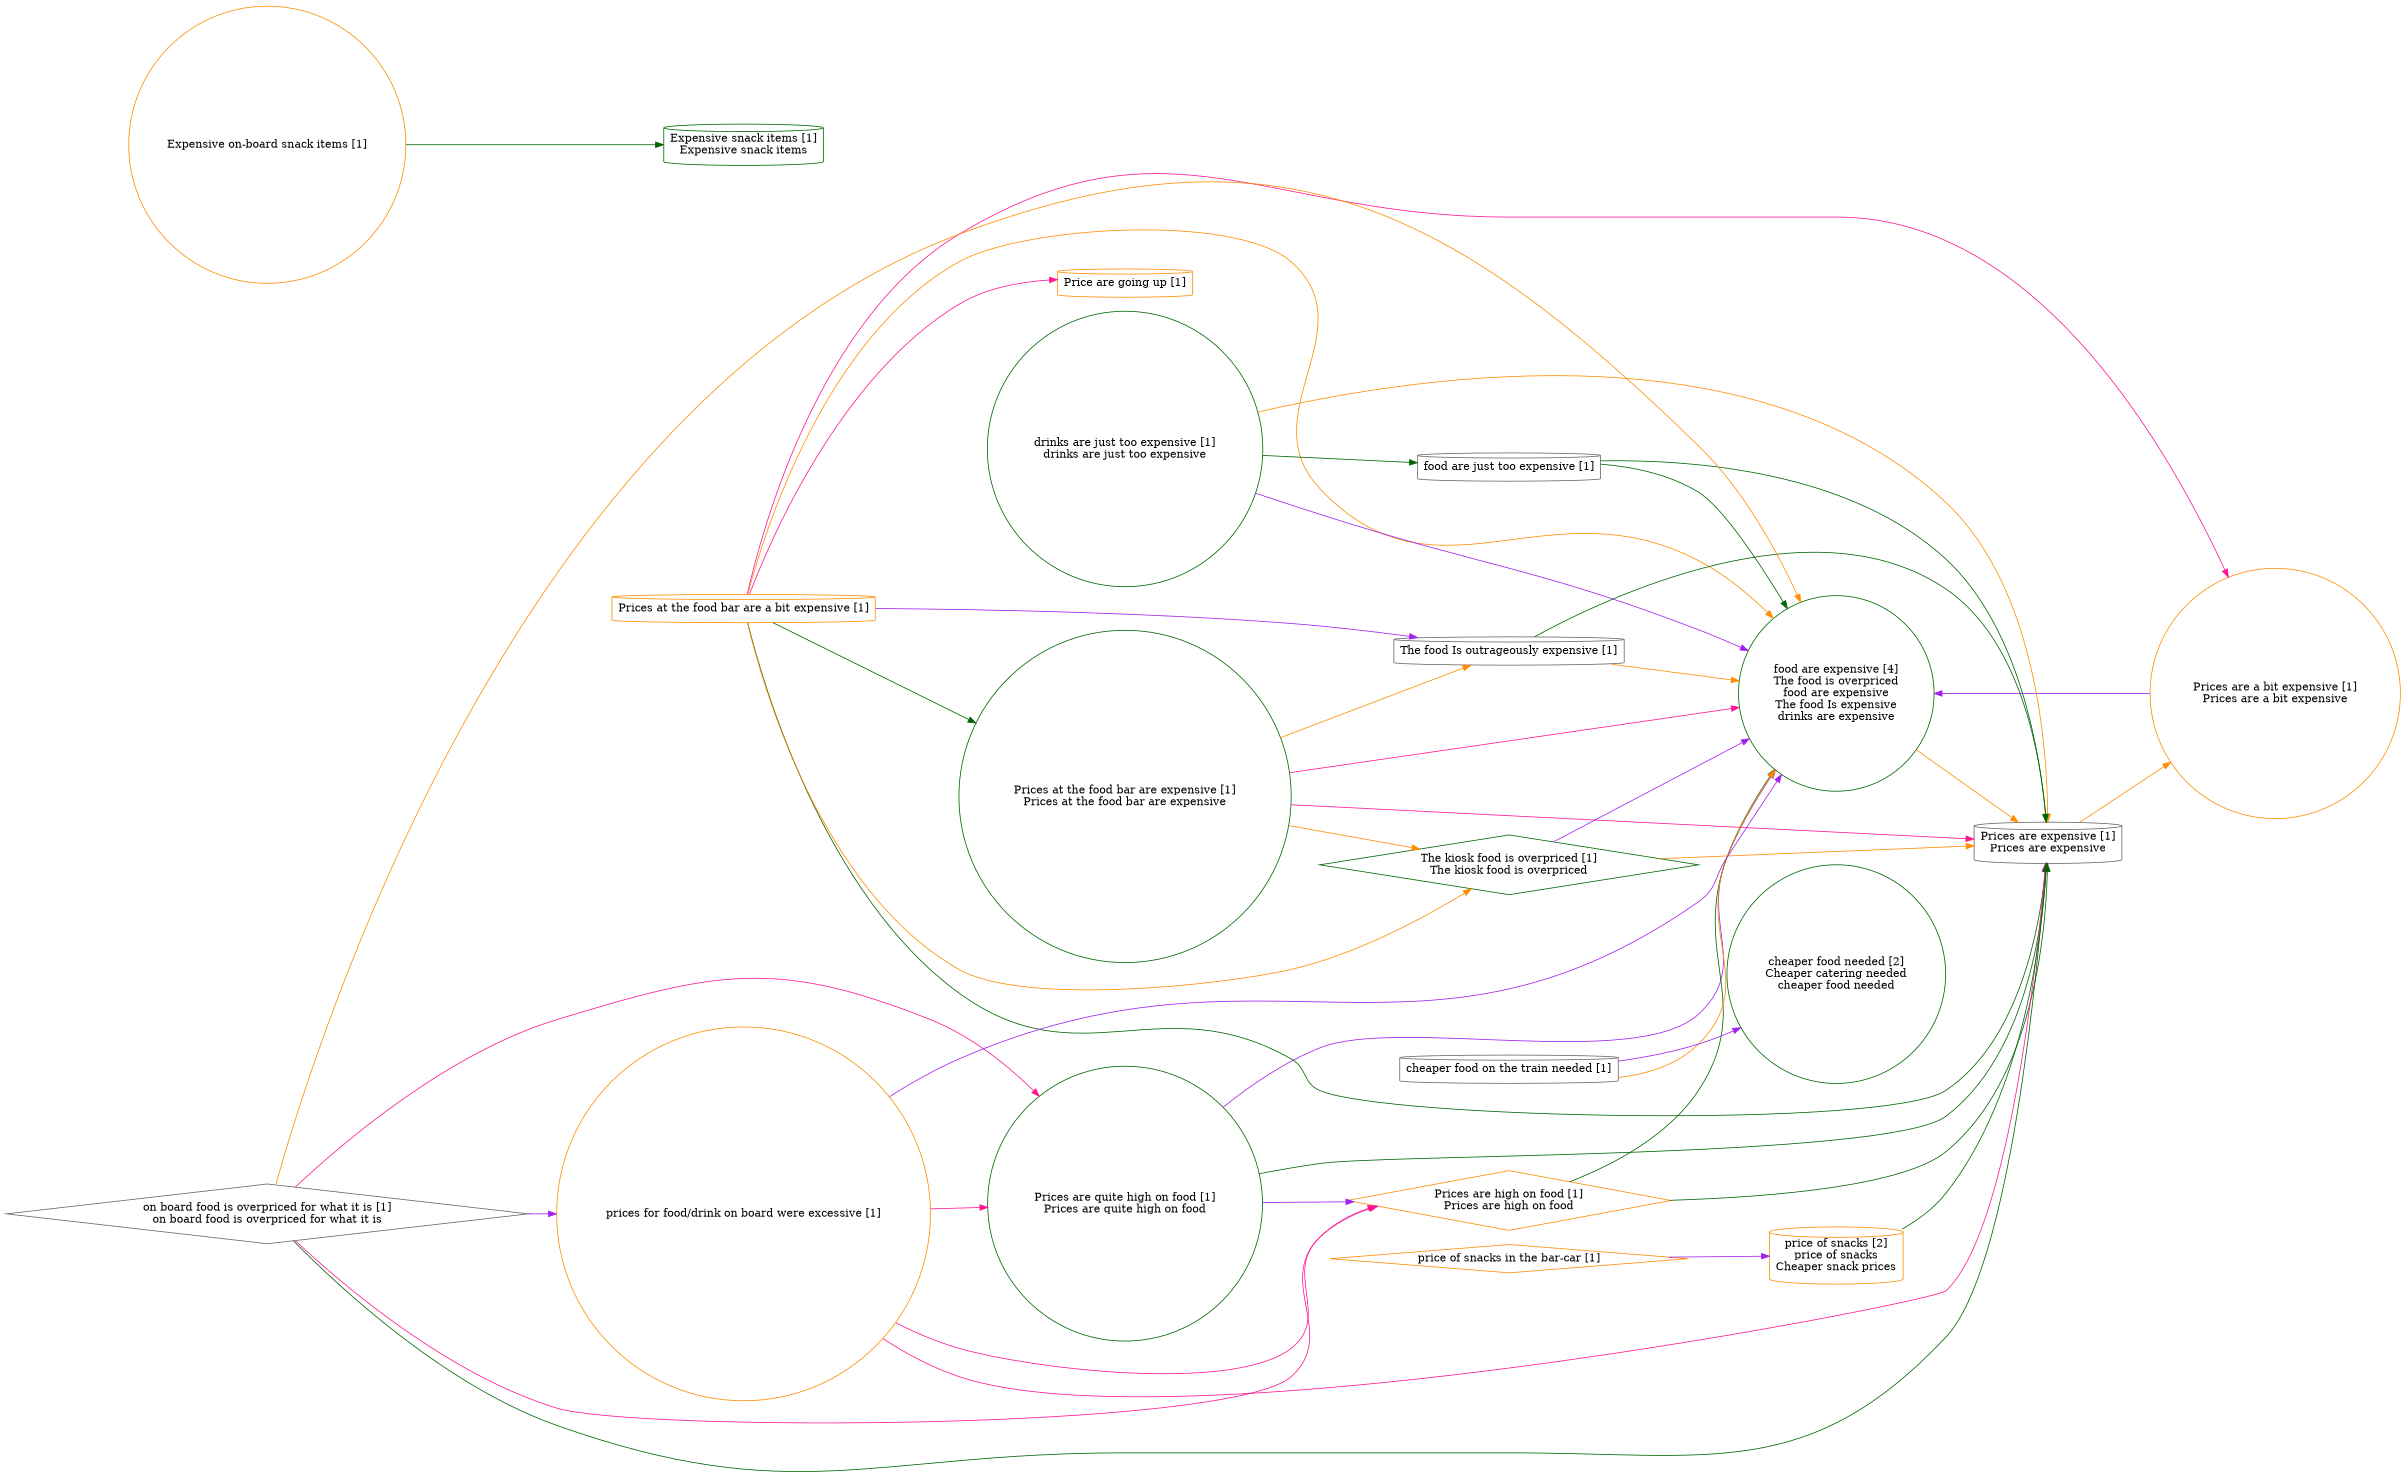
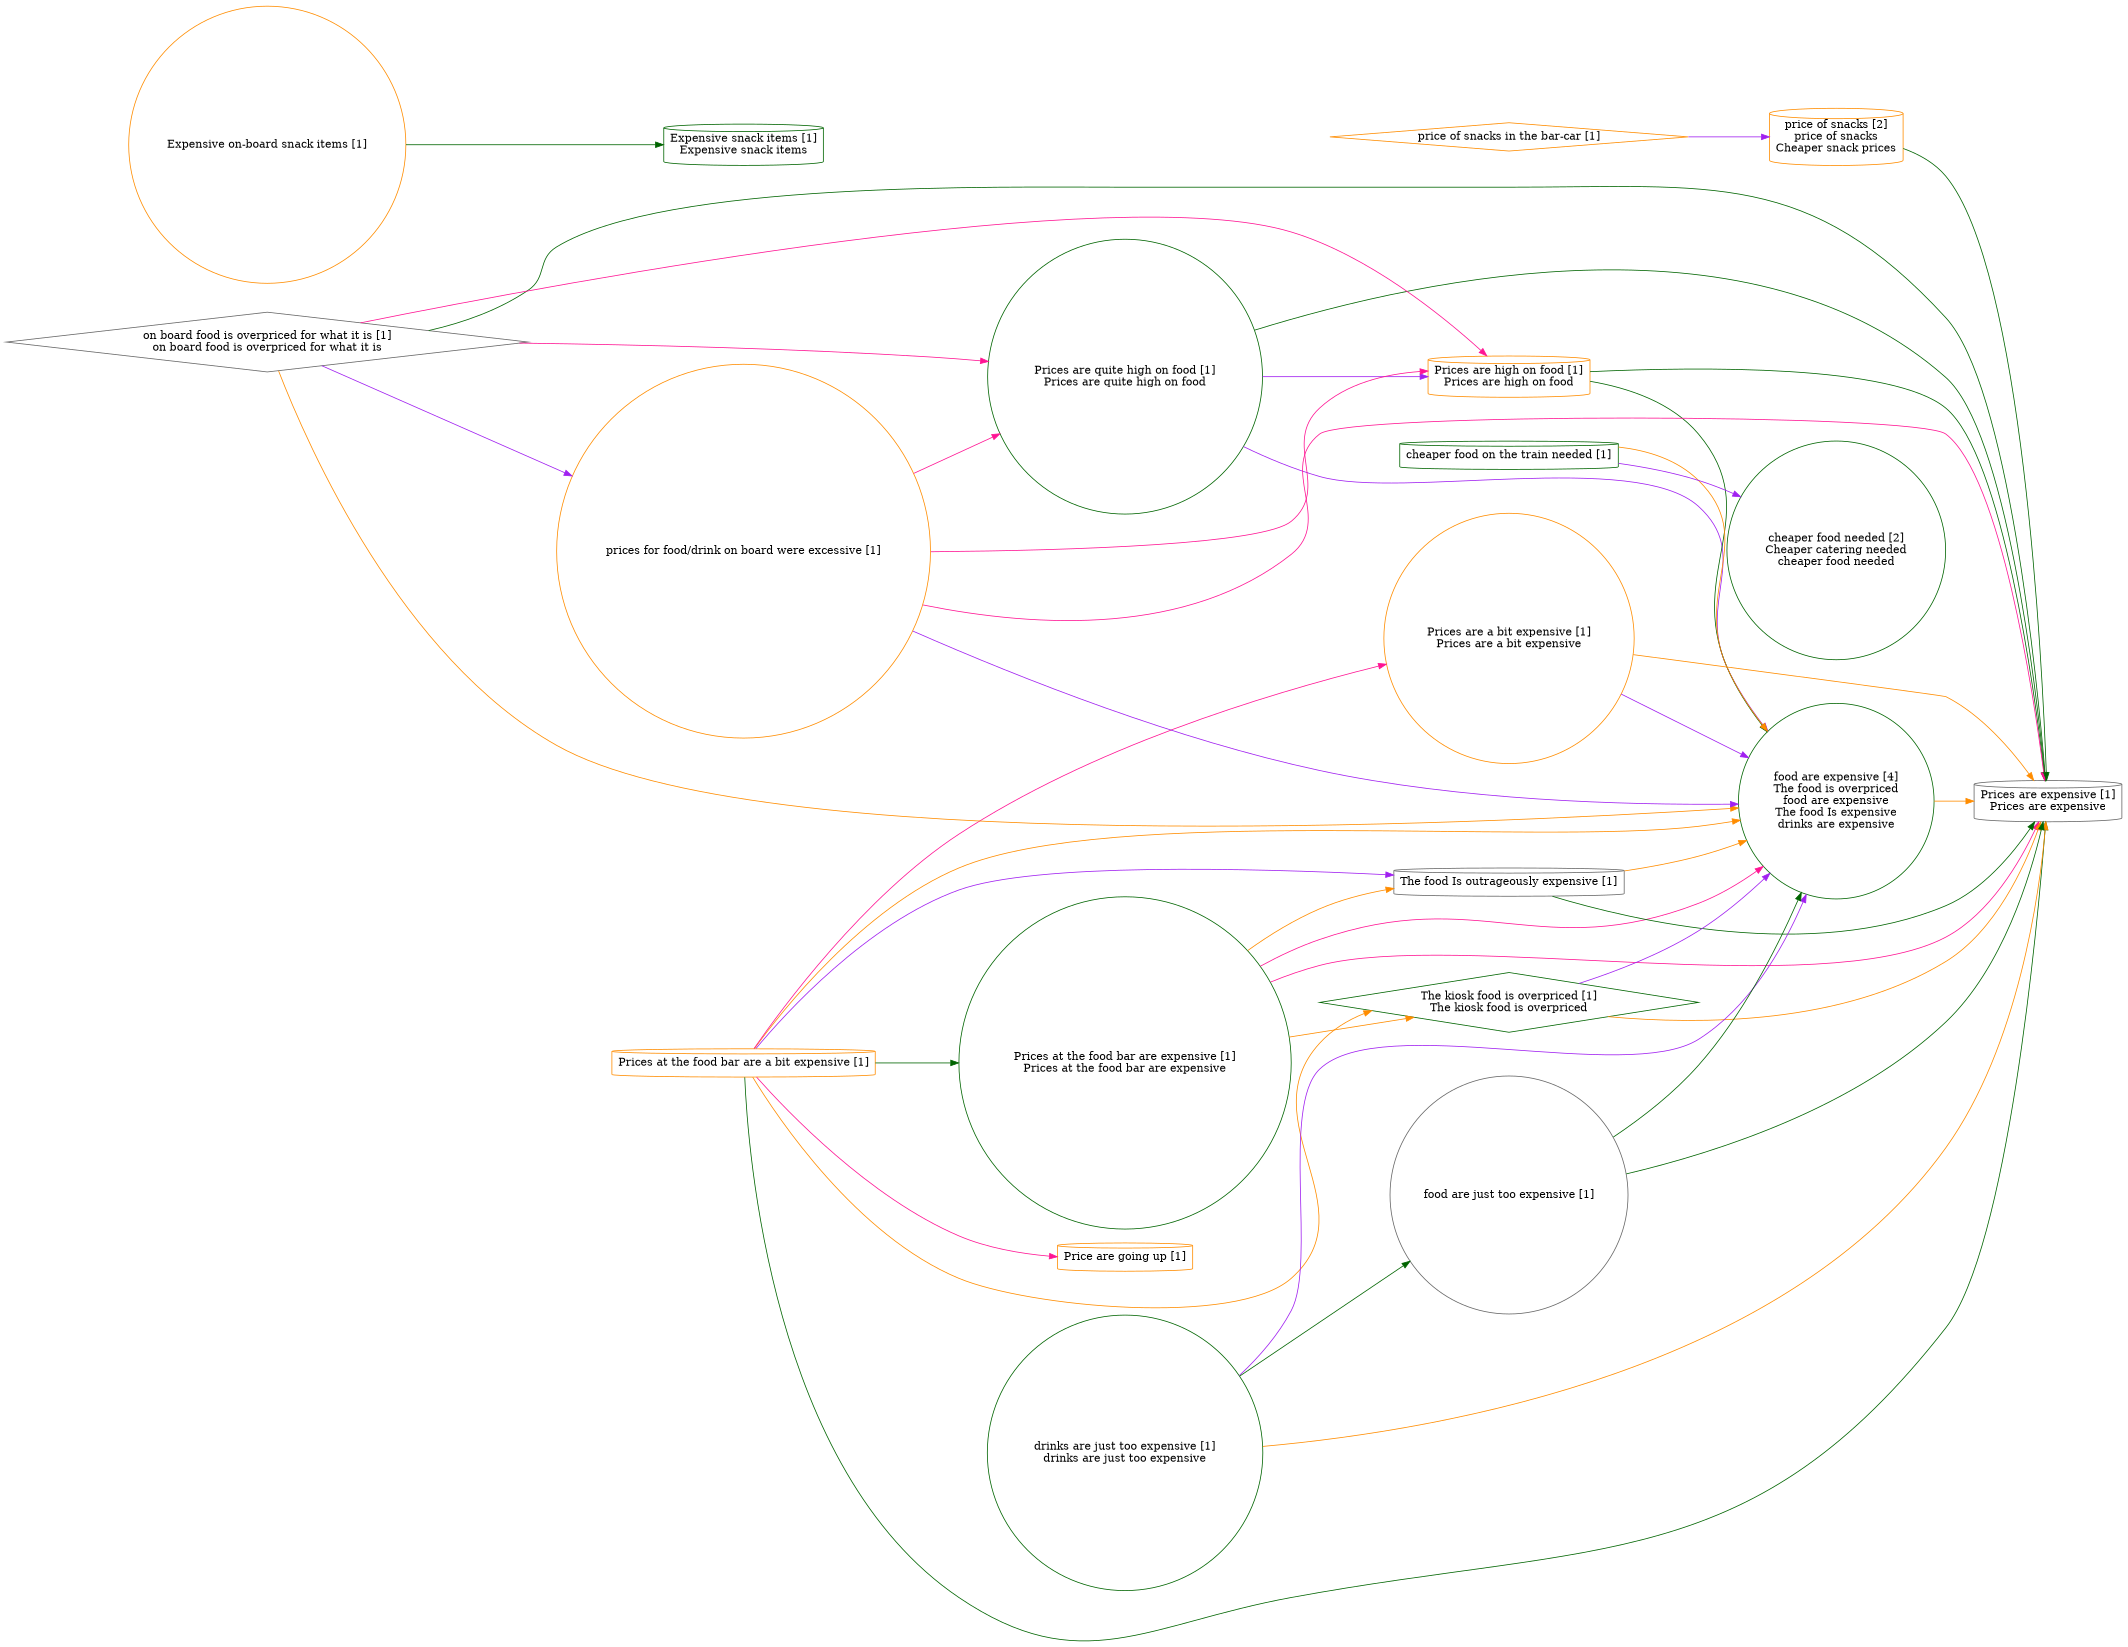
node "food are just too expensive [1]": shape cylinder -> circle
edge "Prices are expensive [1] Prices are expensive" -> "Prices are a bit expensive [1] Prices are a bit expensive": reversed
node "cheaper food on the train needed [1]": color gray40 -> darkgreen
node "Prices are high on food [1] Prices are high on food": shape diamond -> cylinder
